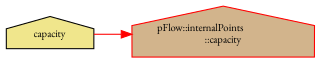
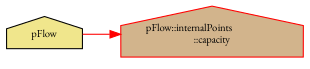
node "capacity": label "capacity" -> "pFlow"
